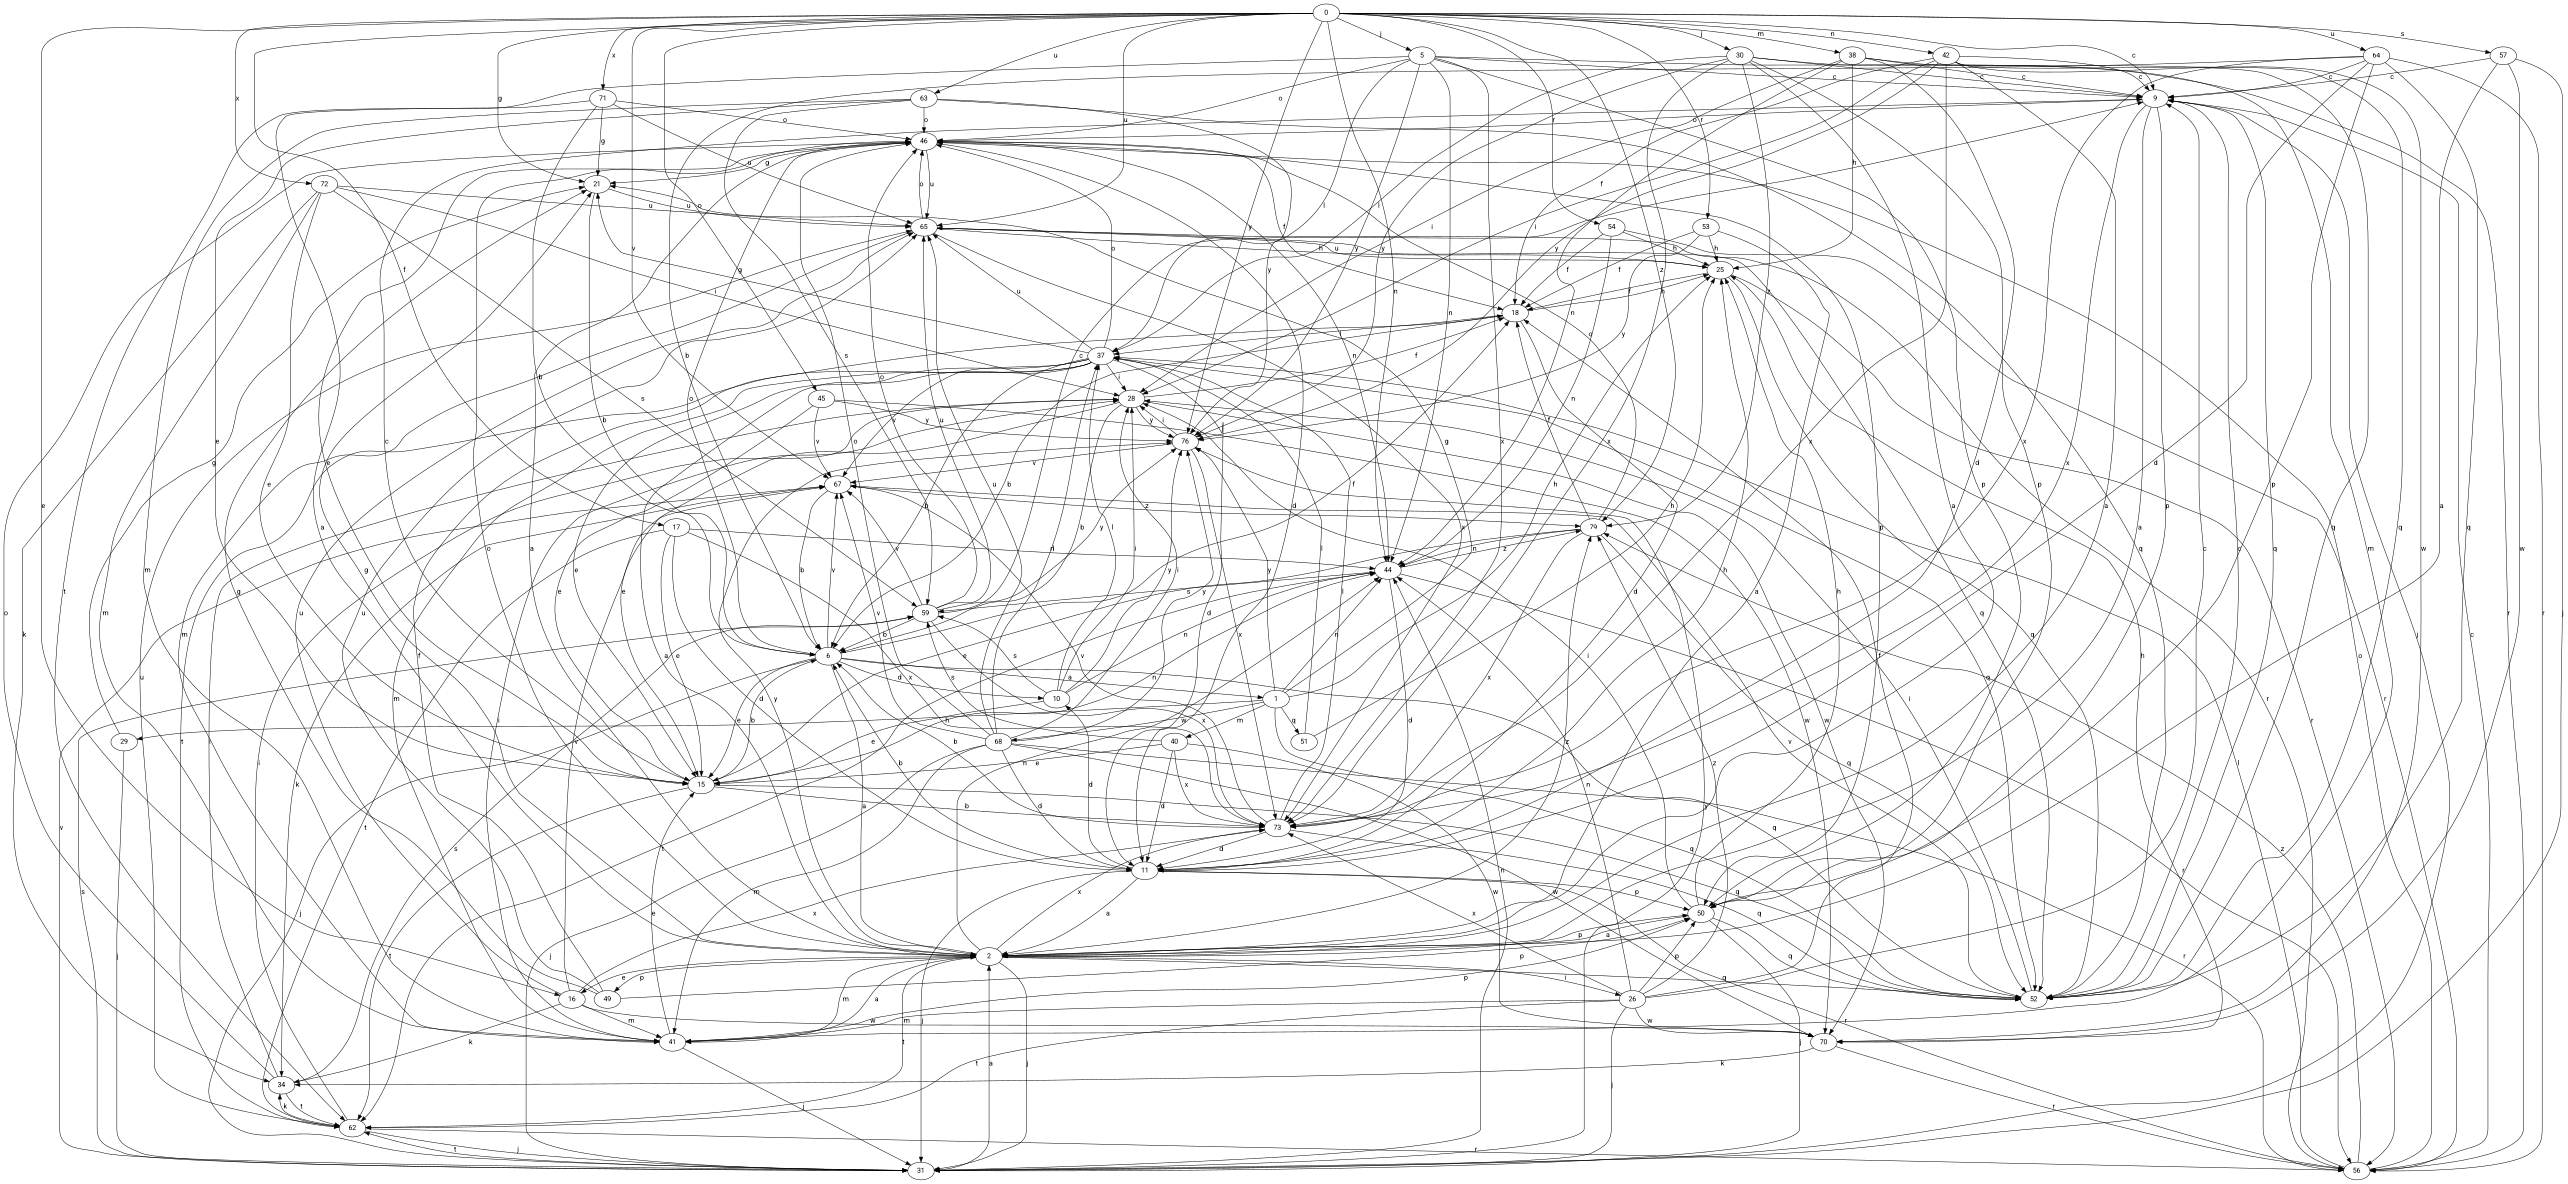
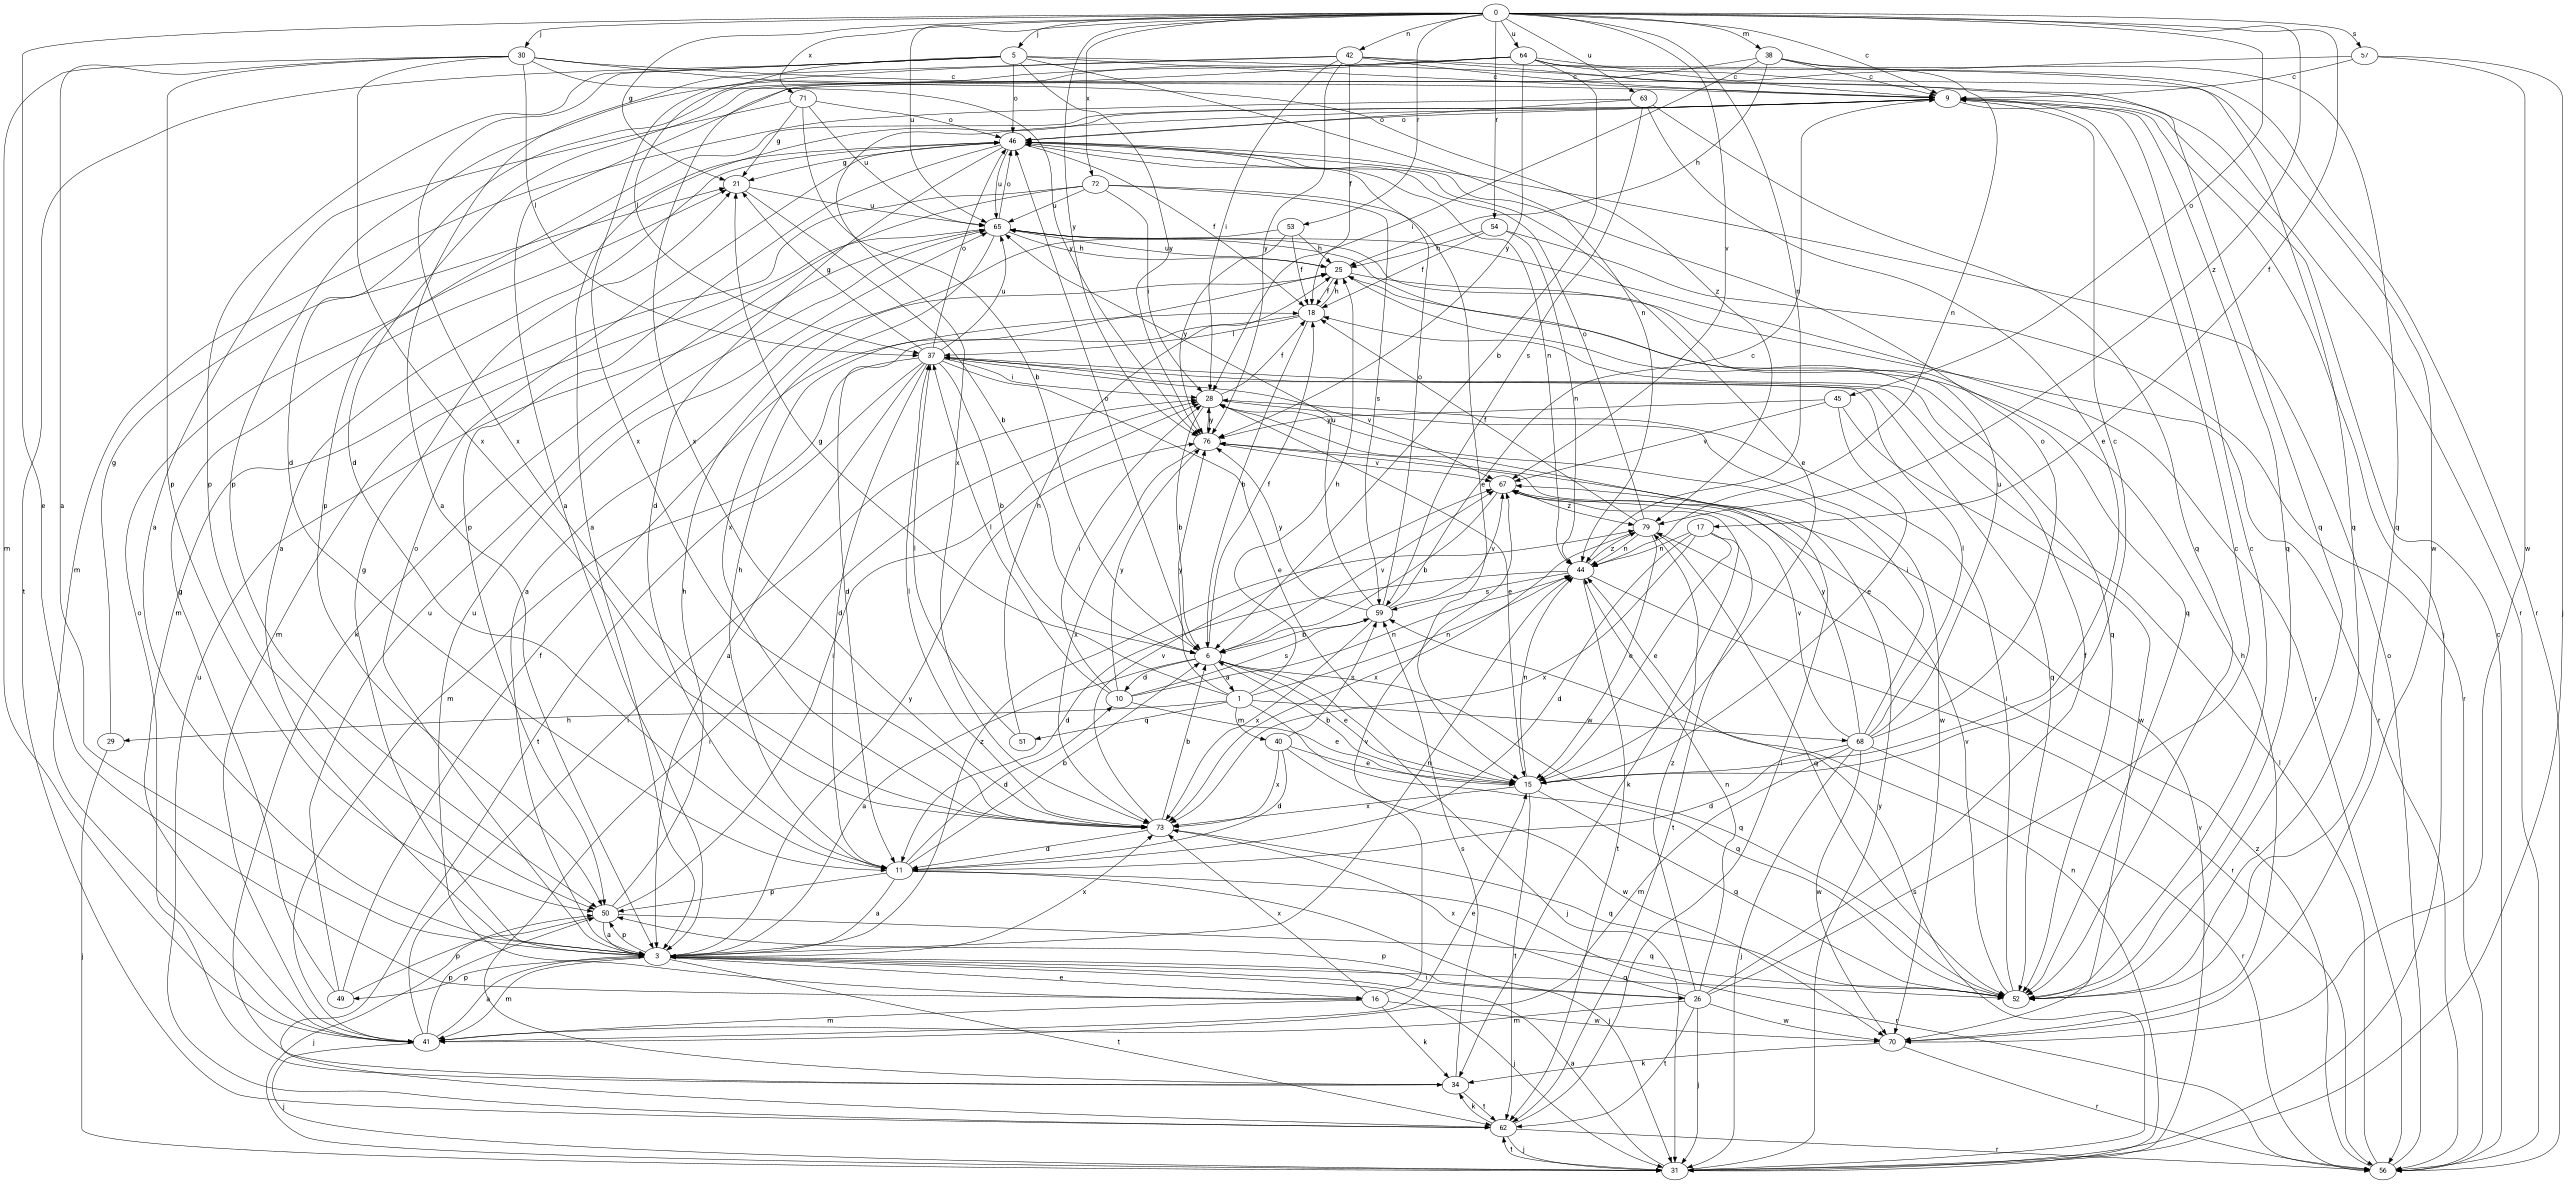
edge "63" -> "76": now "64" -> "76"
edge "15" -> "73": label "b" -> "x"
node "2": label "2" -> "3"
